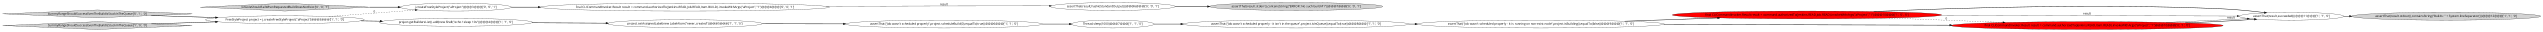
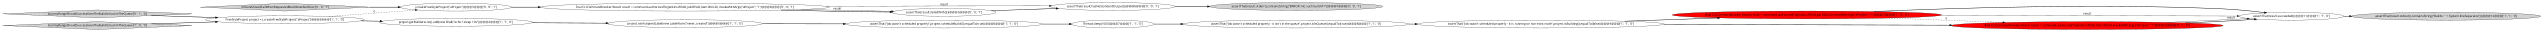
node "assertThat(result,failedWith(3))@@@5@@@['0', '0', '1']": added
